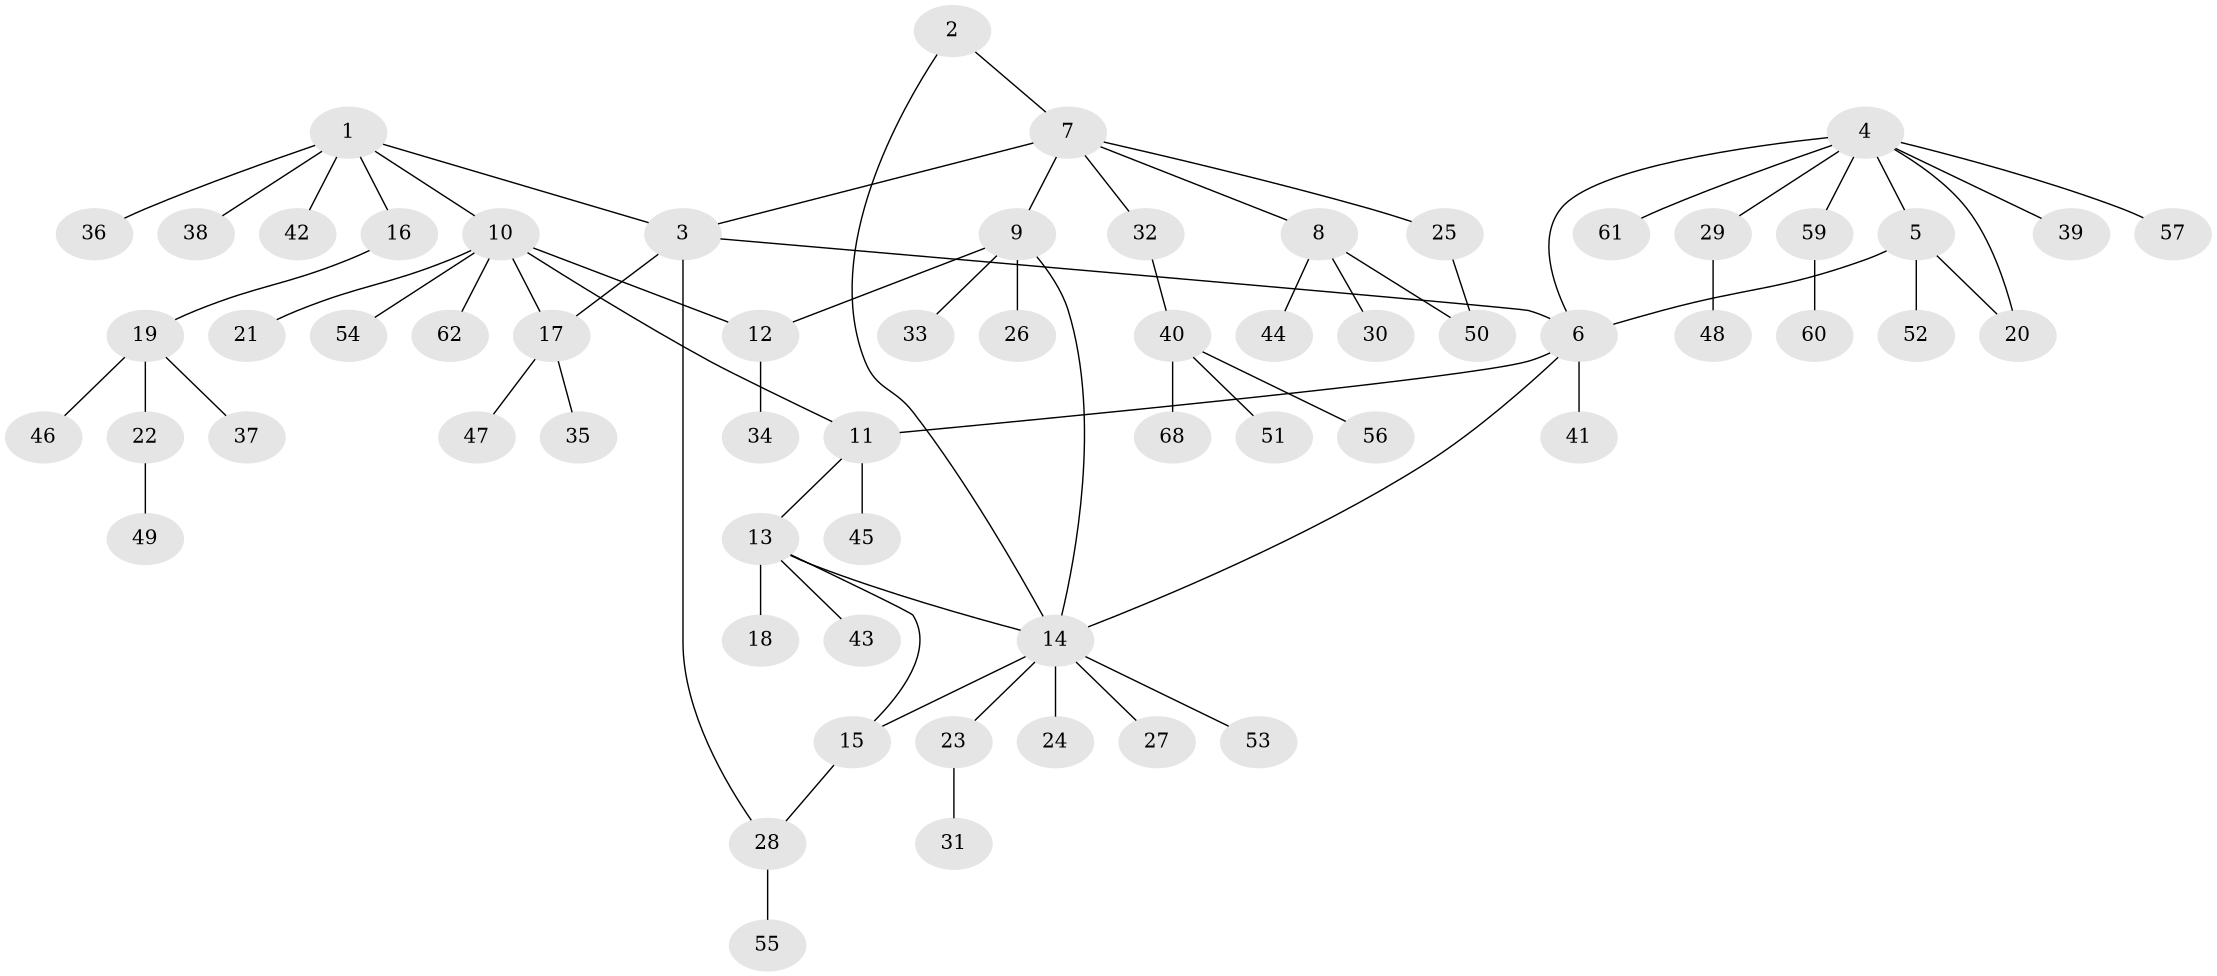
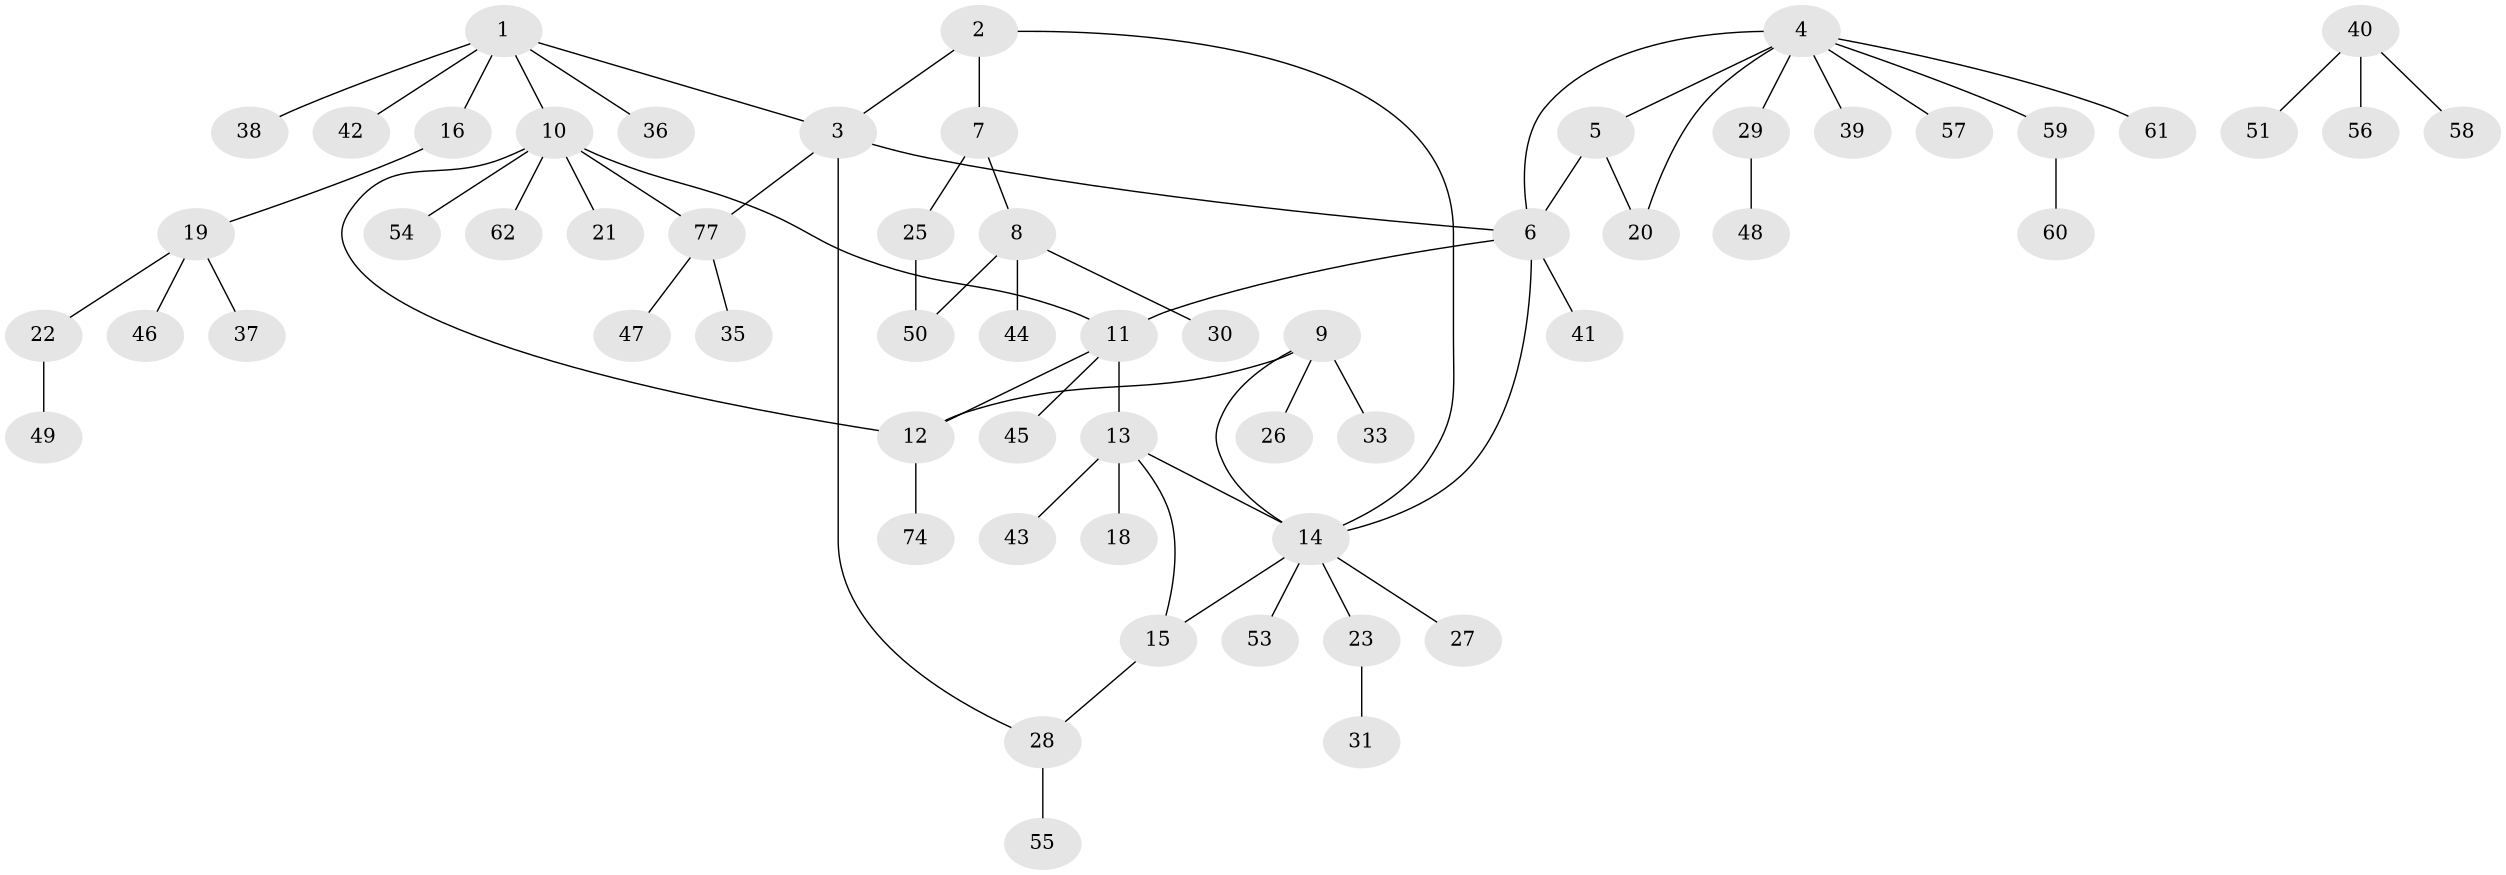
edge "7" -- "3": now "2" -- "3"
edge "7" -- "9": removed
node "32": removed
node "17": label "17" -> "77"
node "52": removed
edge "11" -- "12": added
node "34": label "34" -> "74"
node "68": label "68" -> "58"
node "24": removed
